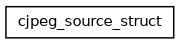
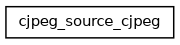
node "cjpeg_source_struct": label "cjpeg_source_struct" -> "cjpeg_source_cjpeg"
